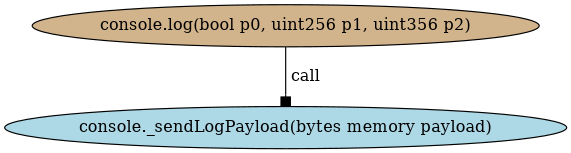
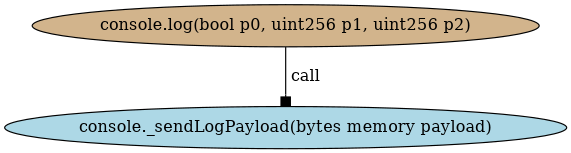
node "console.log(bool p0, uint256 p1, uint356 p2)": label "console.log(bool p0, uint256 p1, uint356 p2)" -> "console.log(bool p0, uint256 p1, uint256 p2)"
